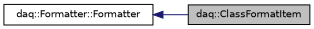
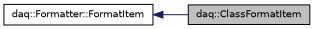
node "daq::Formatter::Formatter": label "daq::Formatter::Formatter" -> "daq::Formatter::FormatItem"
